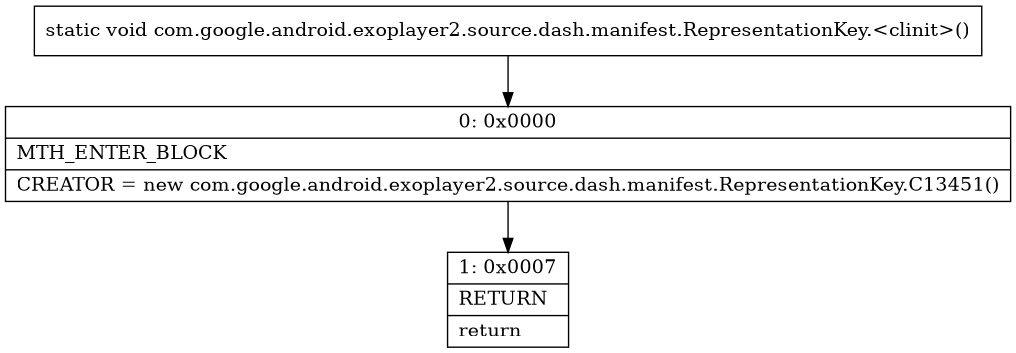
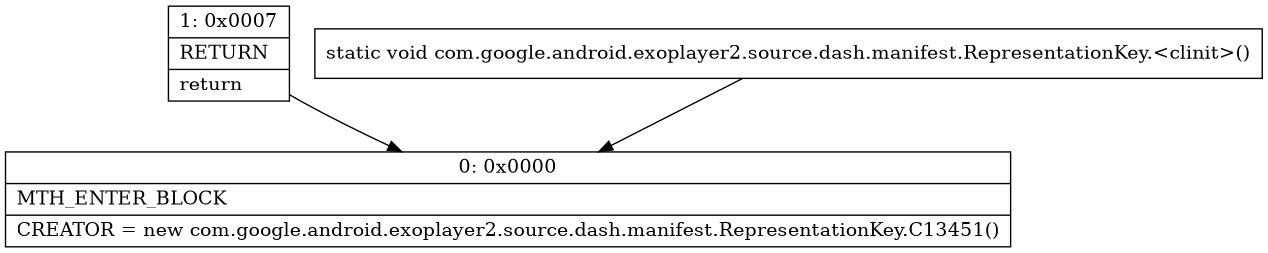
edge "0: 0x0000" -> "1: 0x0007": reversed
